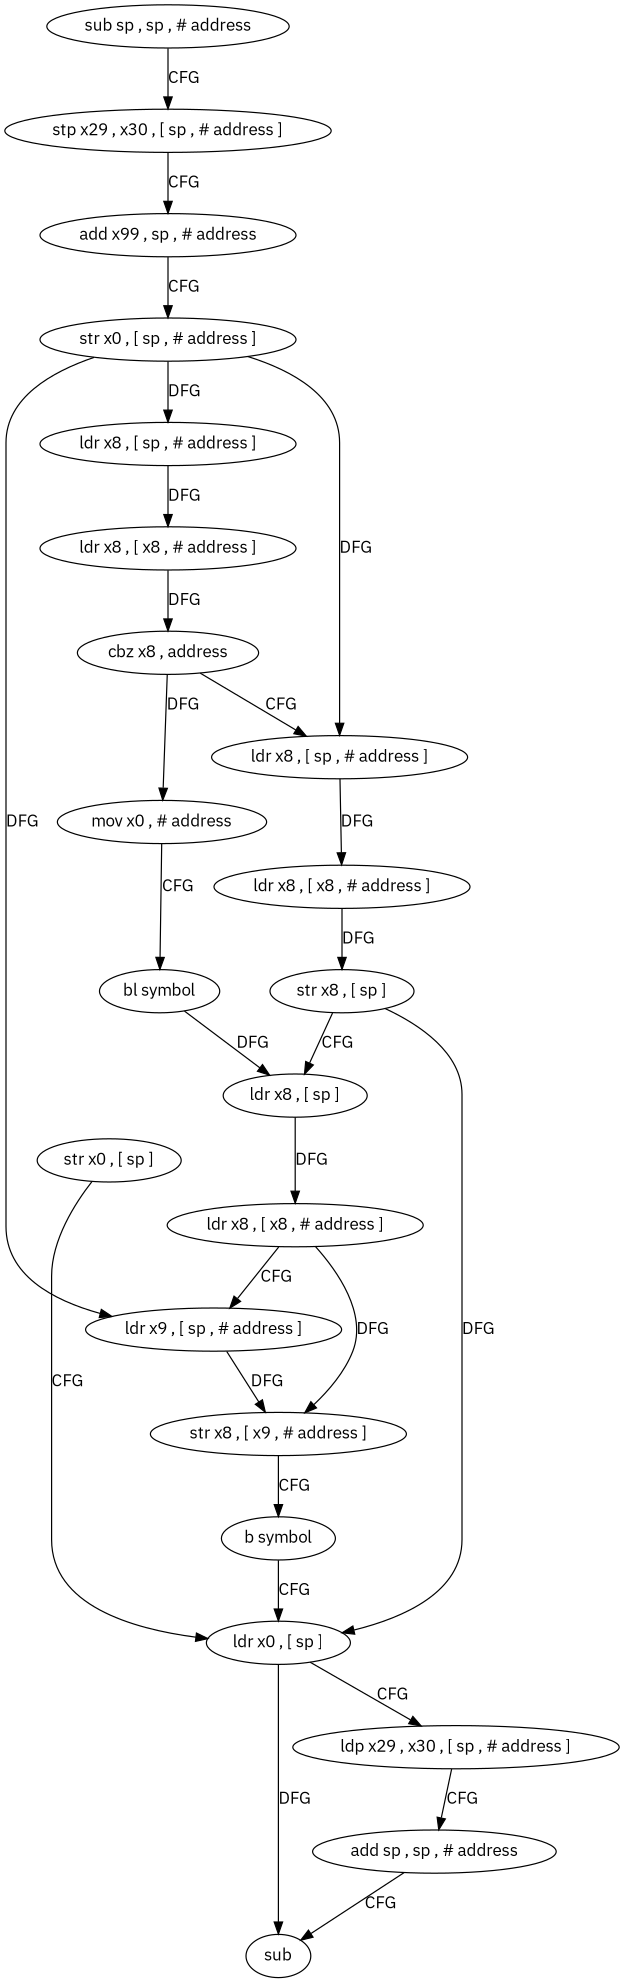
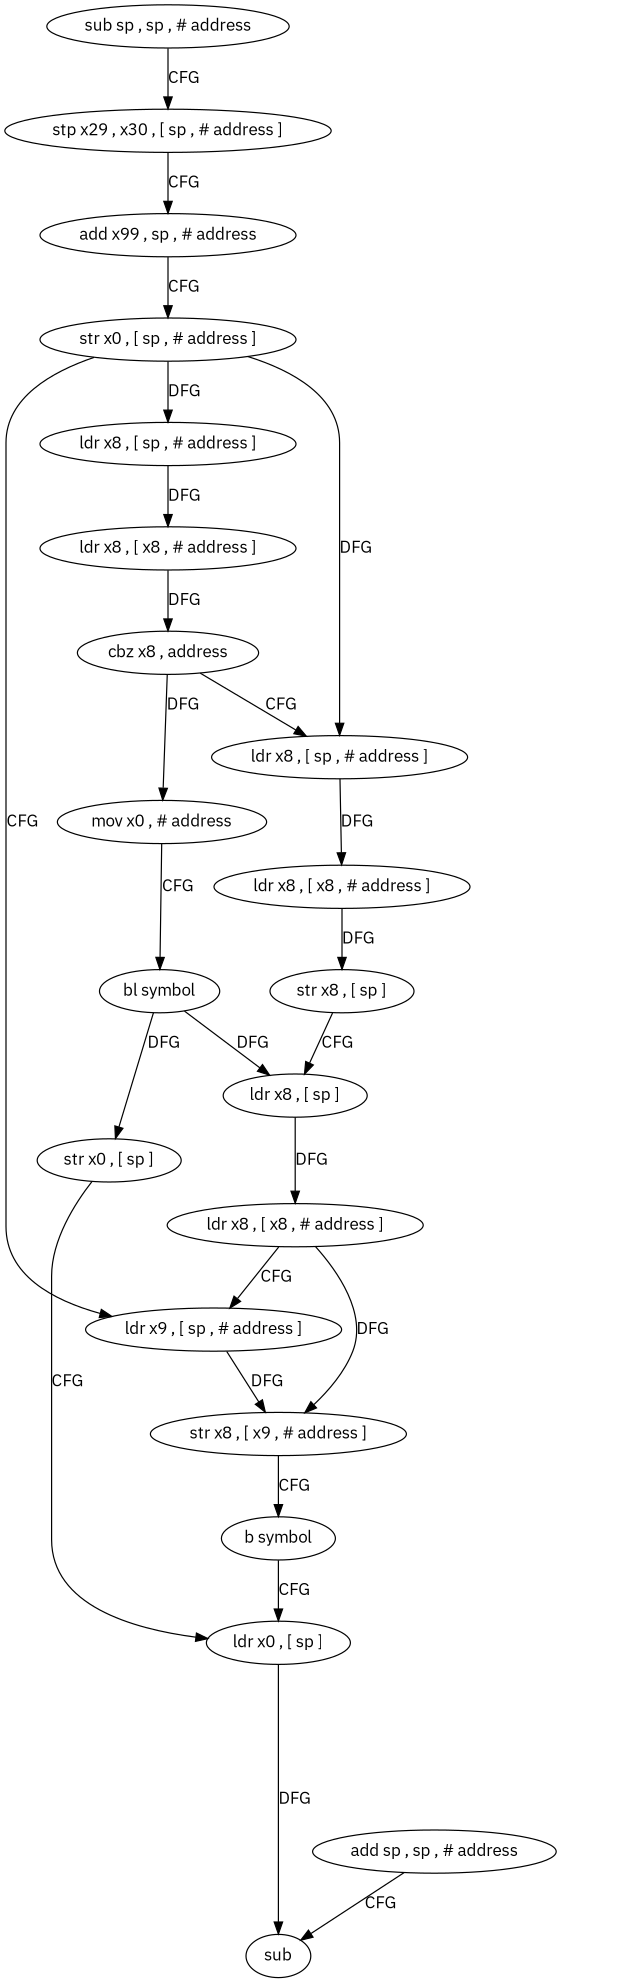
edge "str x0 , [ sp , # address ]" -> "ldr x9 , [ sp , # address ]": label "DFG" -> "CFG"
edge "bl symbol" -> "str x0 , [ sp ]": added, label "DFG"
edge "str x8 , [ sp ]" -> "ldr x0 , [ sp ]": removed, label "DFG"
node "ldp x29 , x30 , [ sp , # address ]": removed
